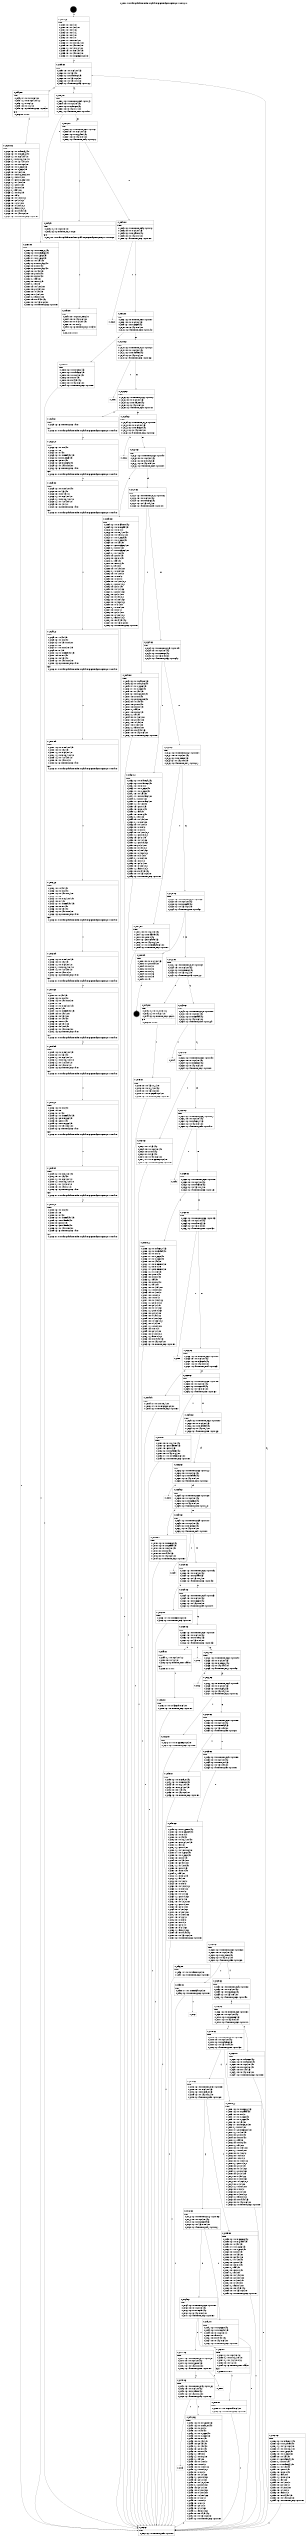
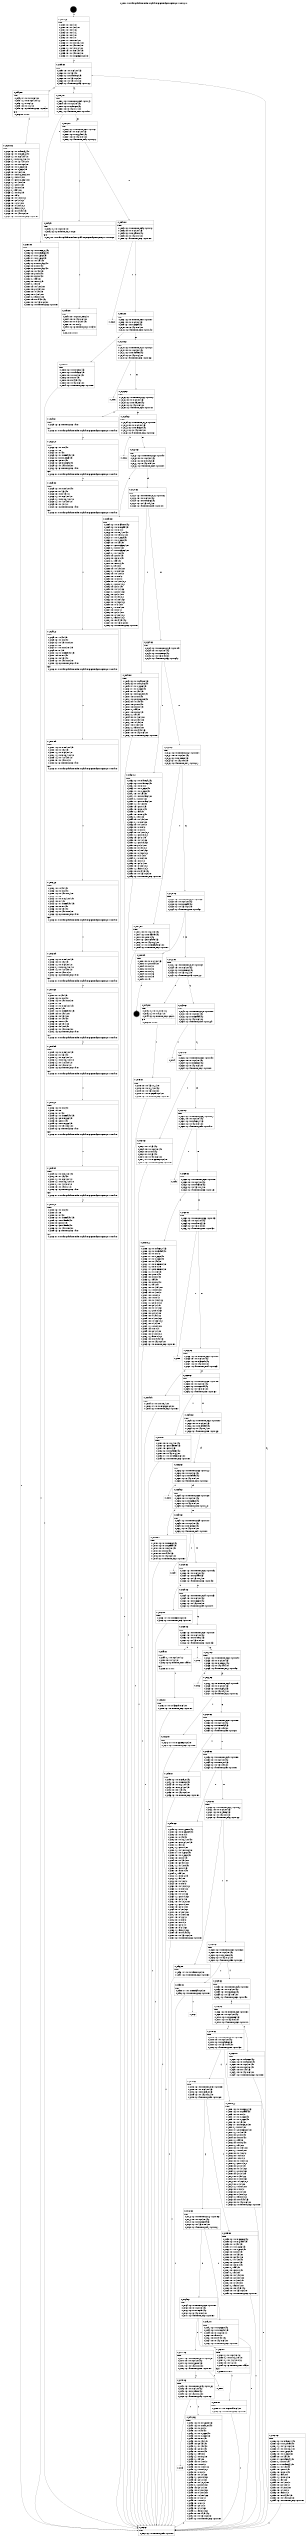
node "0x4016af [25]": added
